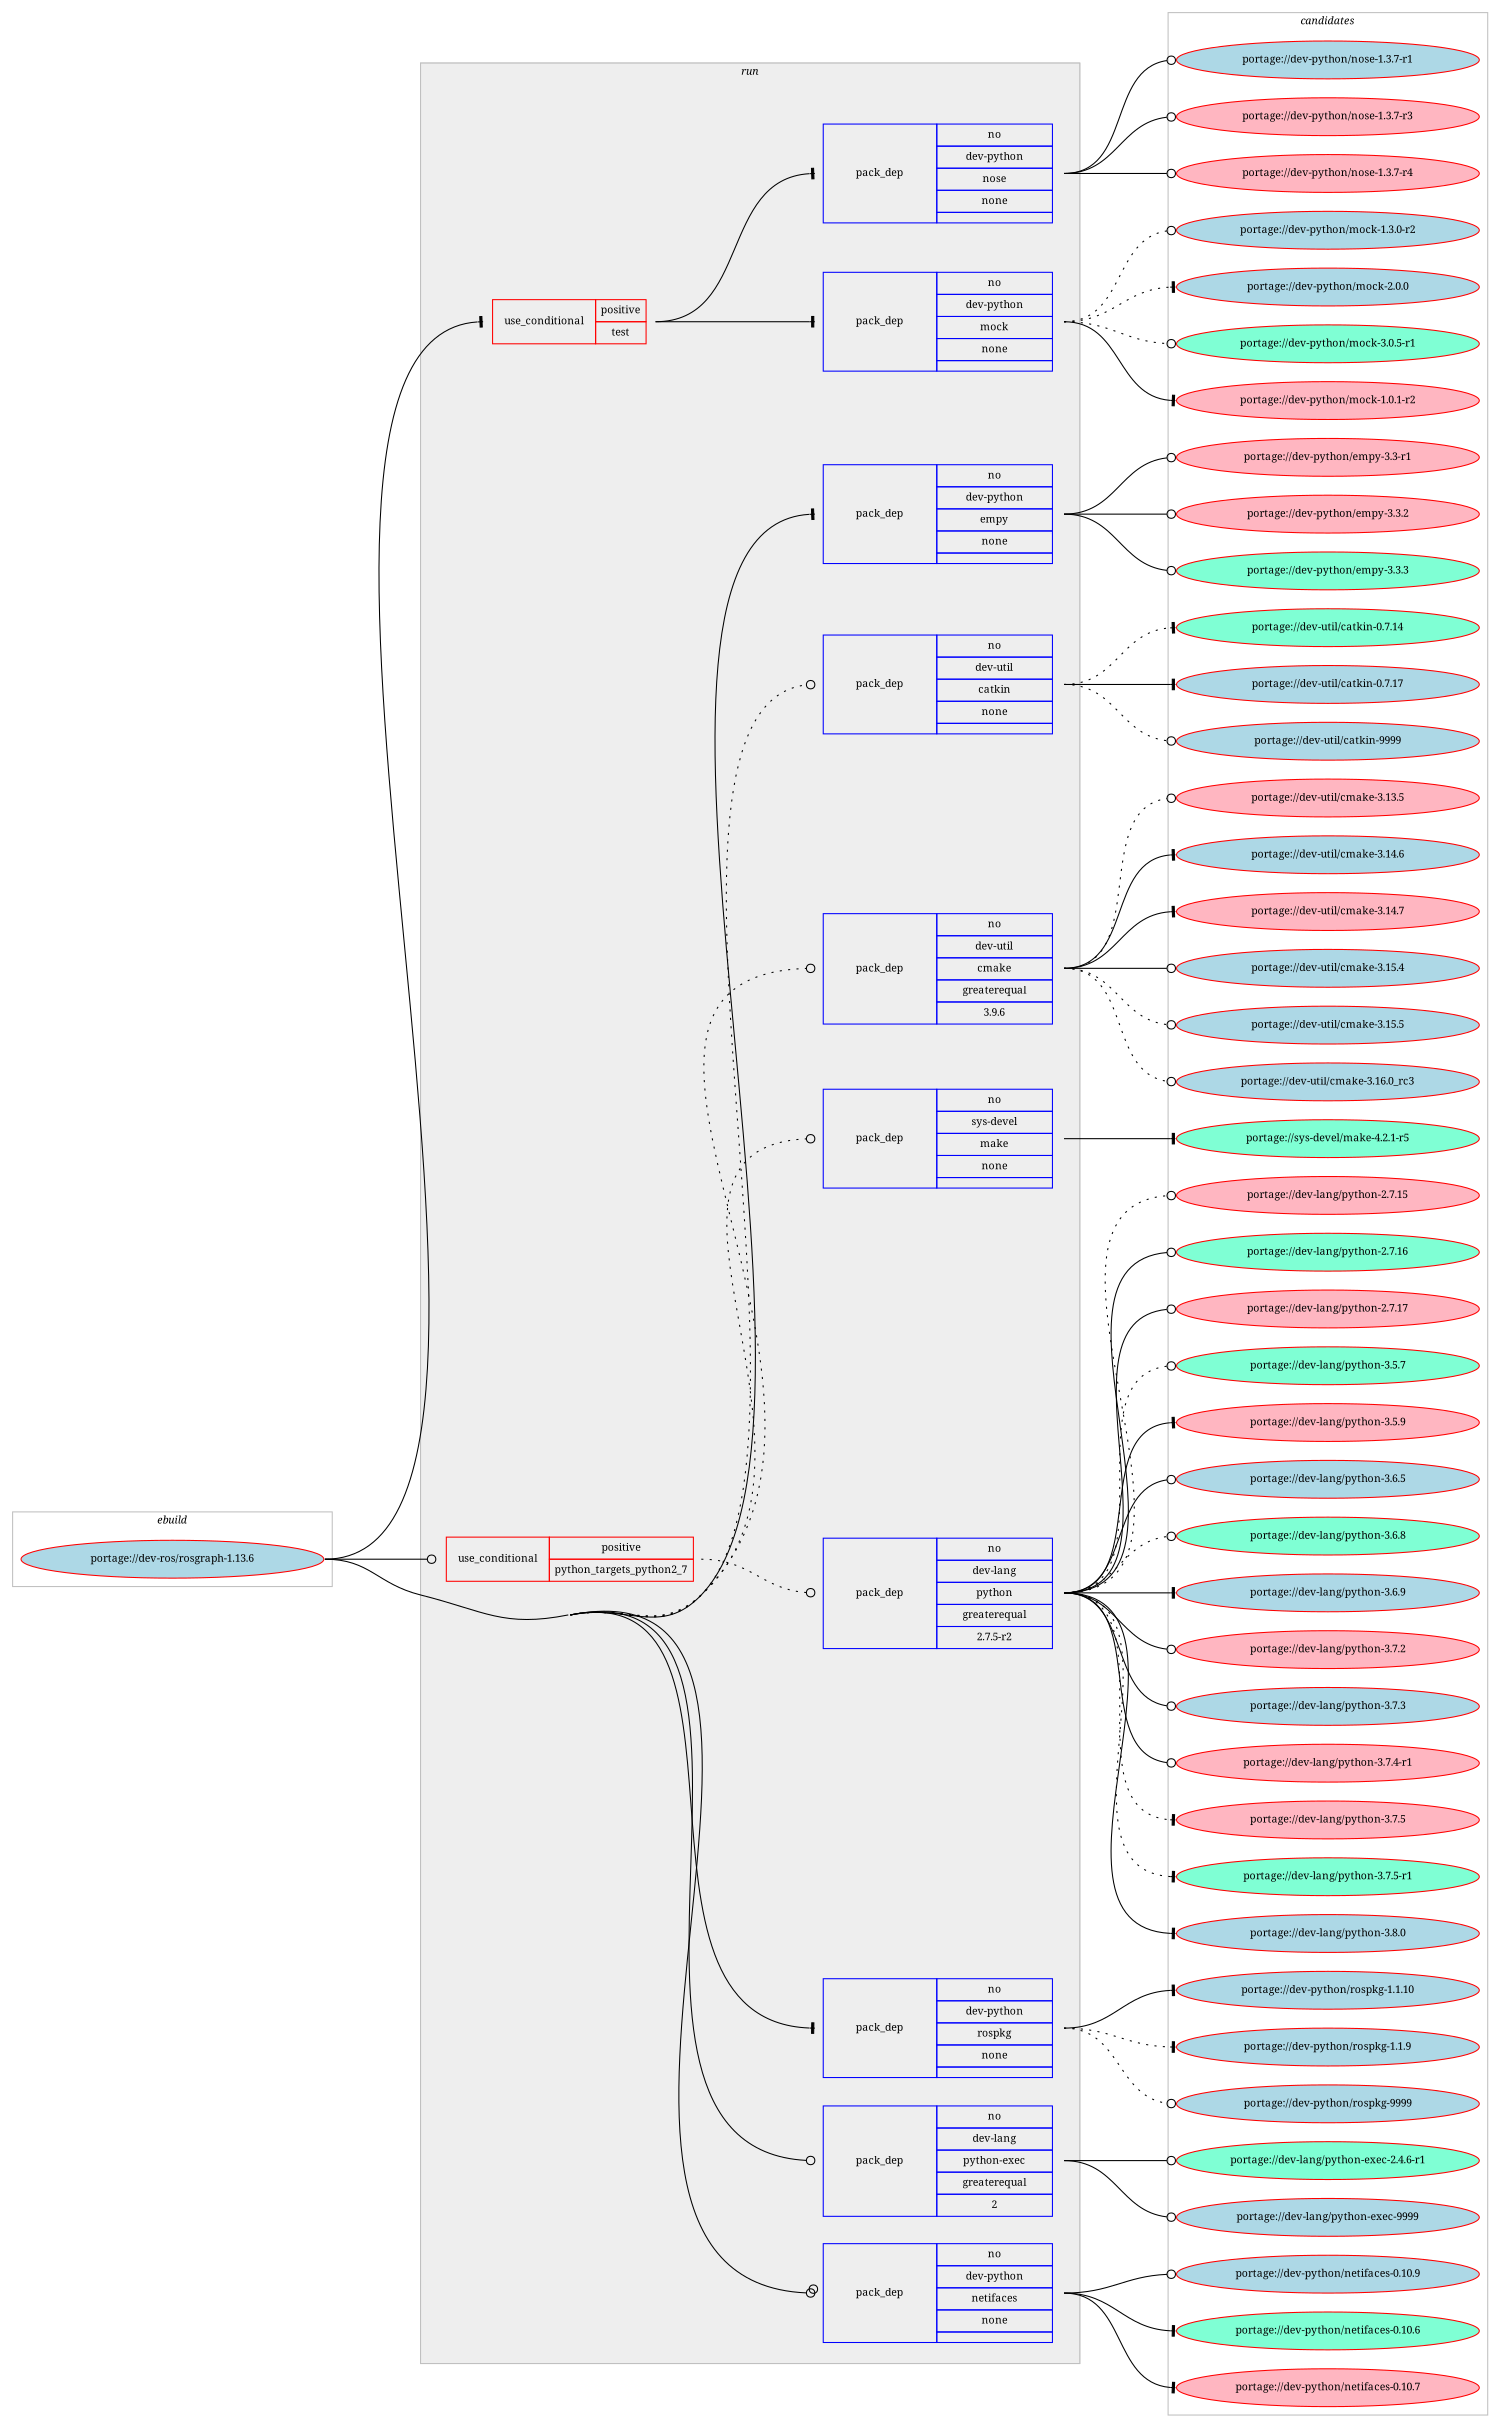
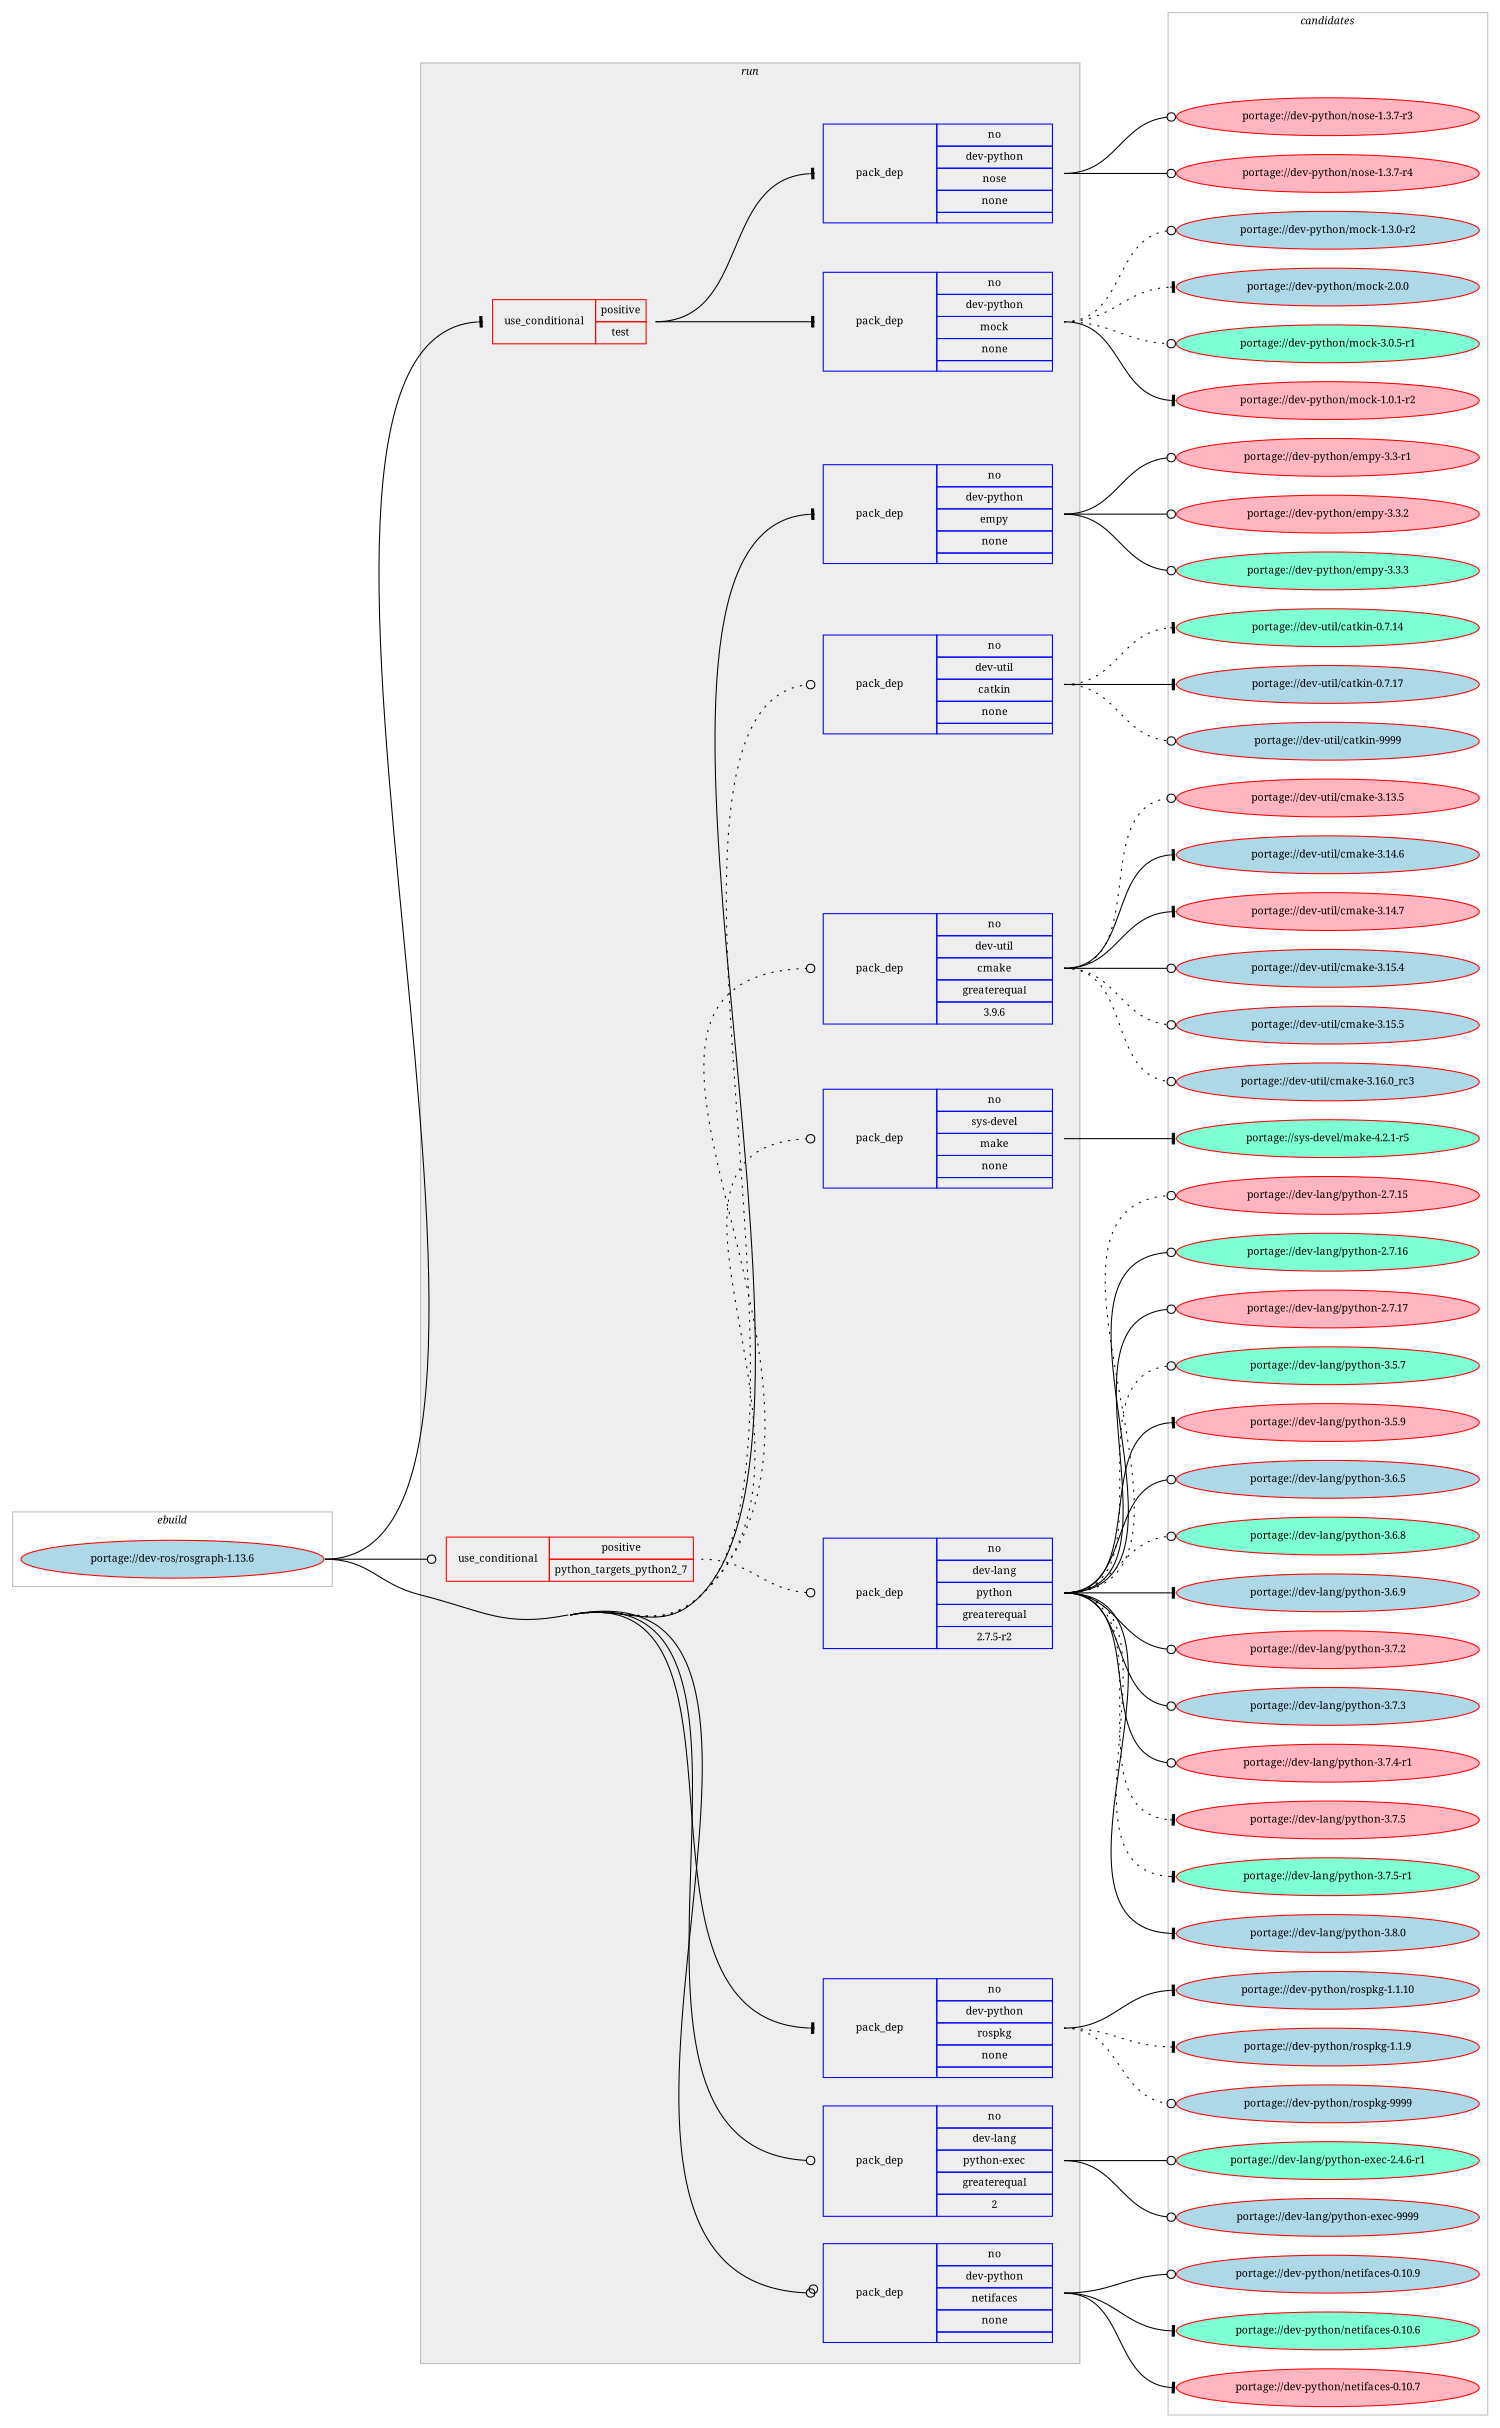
node "portage://dev-python/nose-1.3.7-r1": removed
